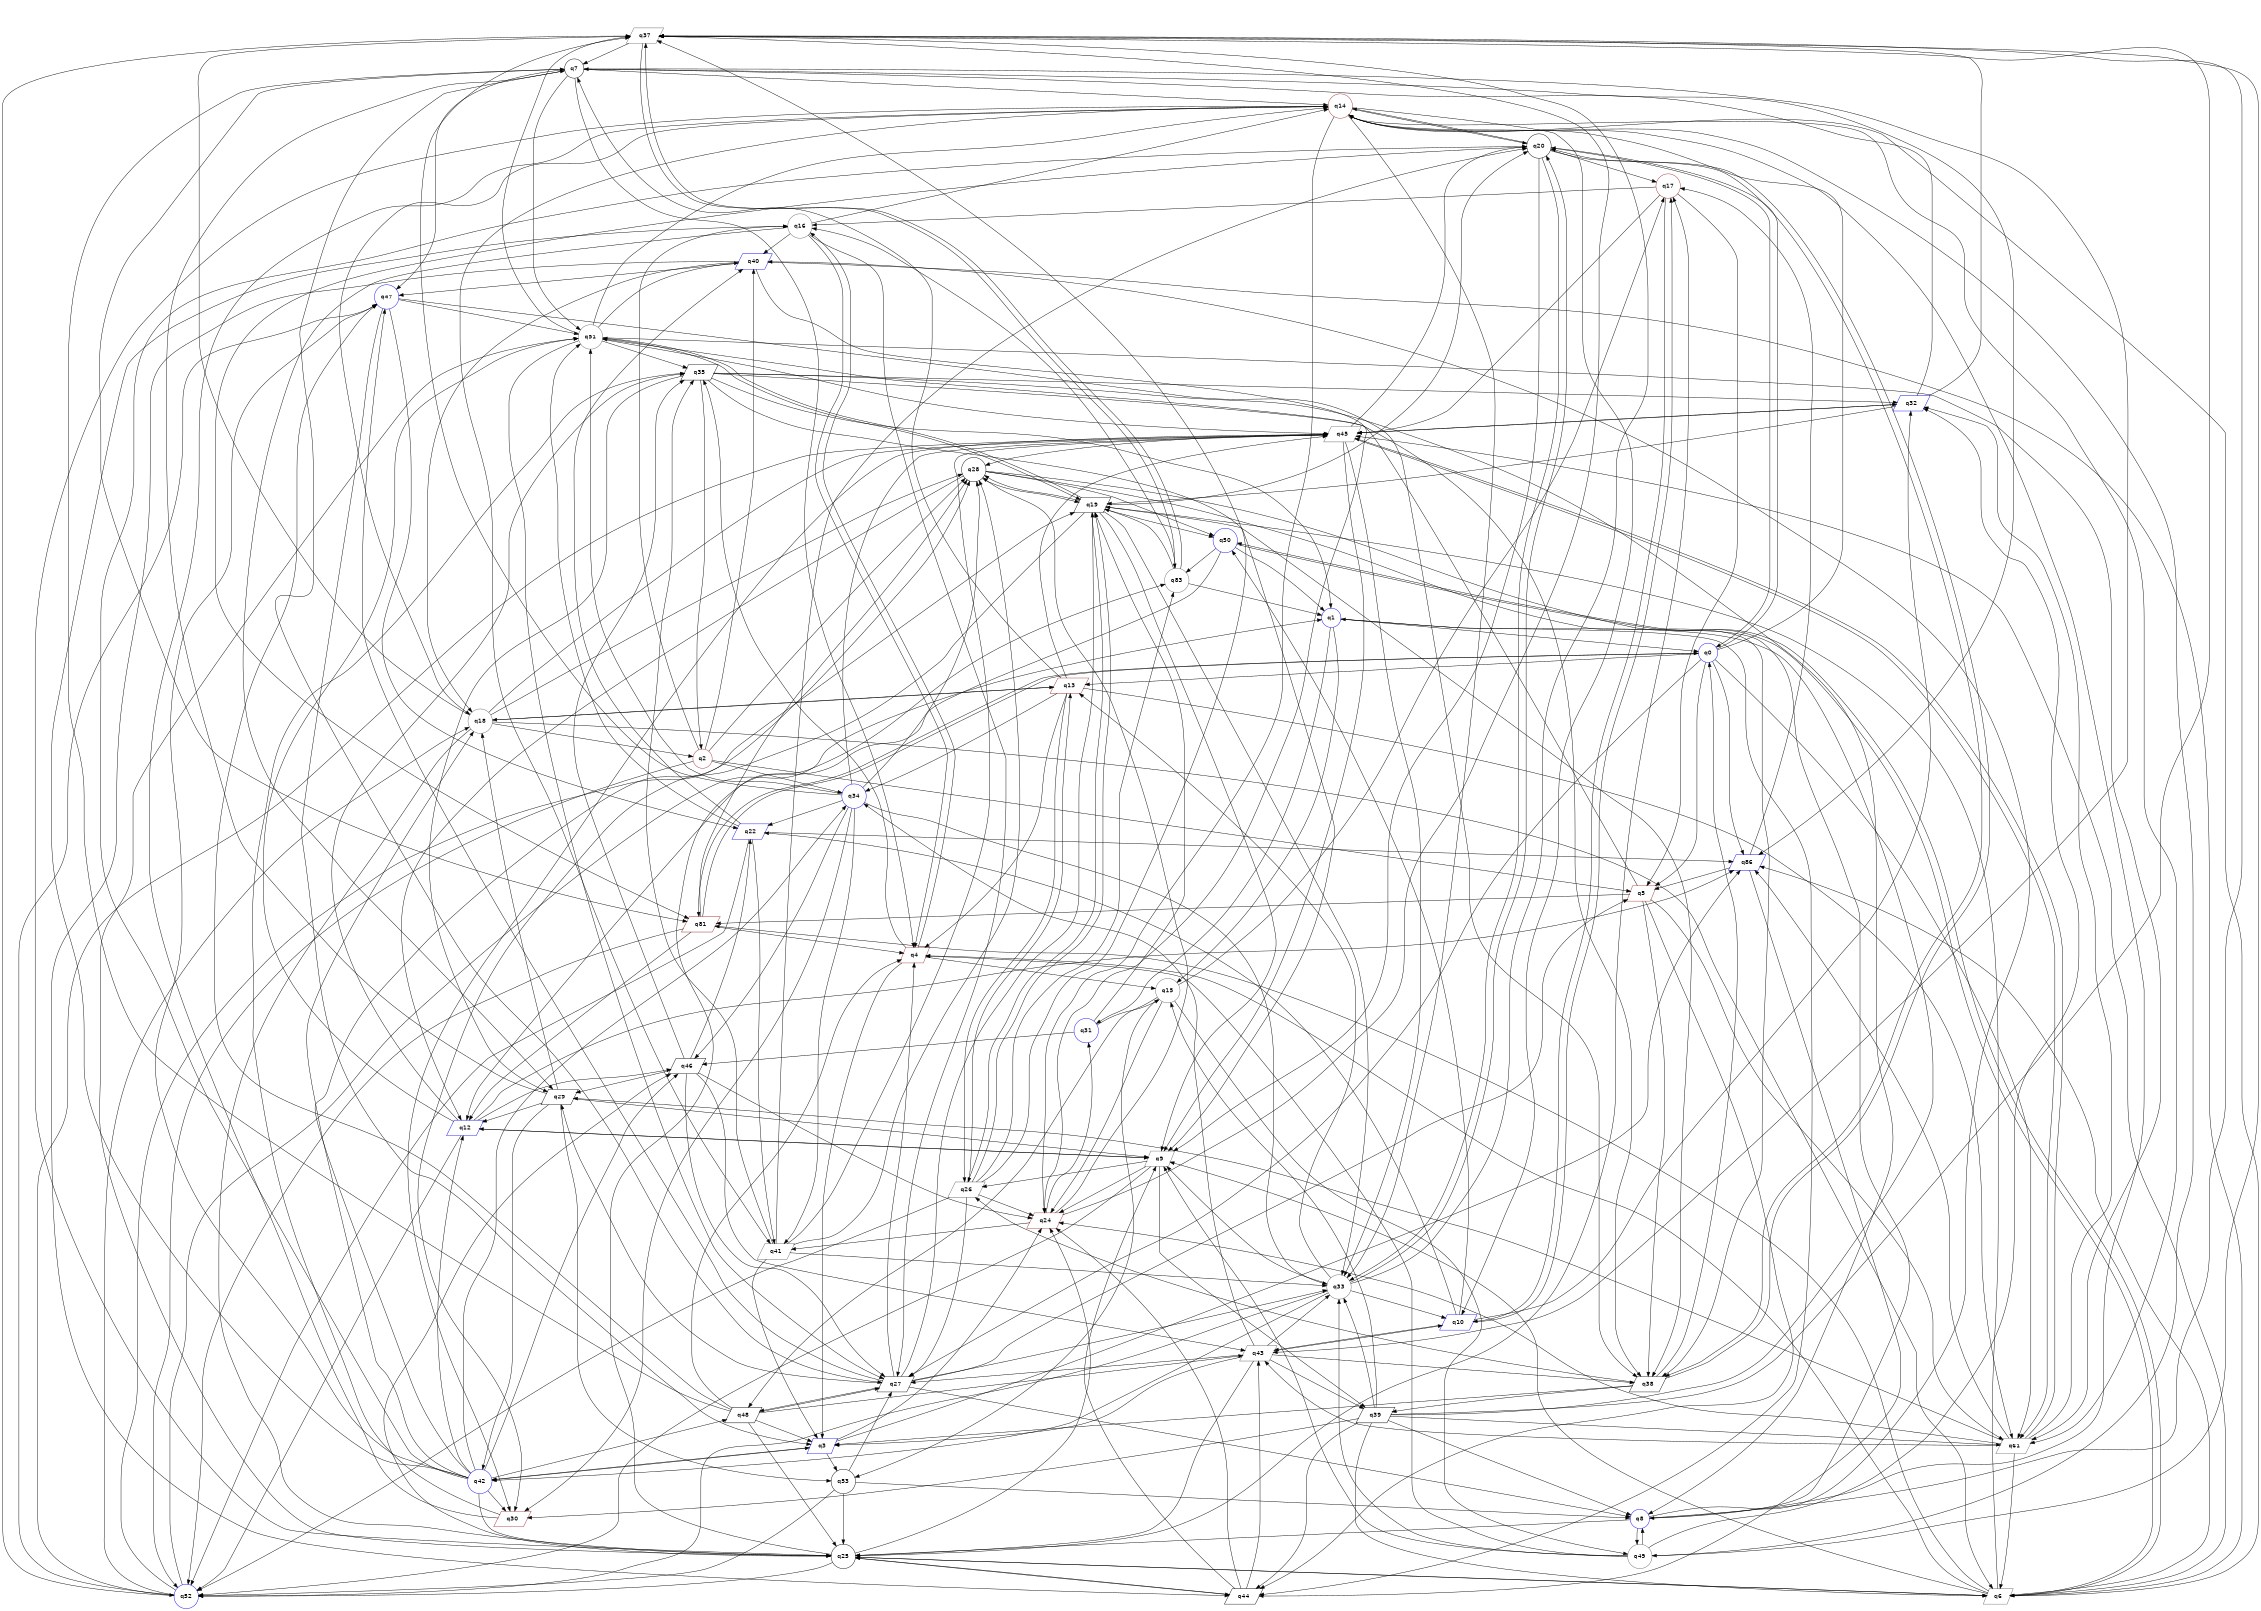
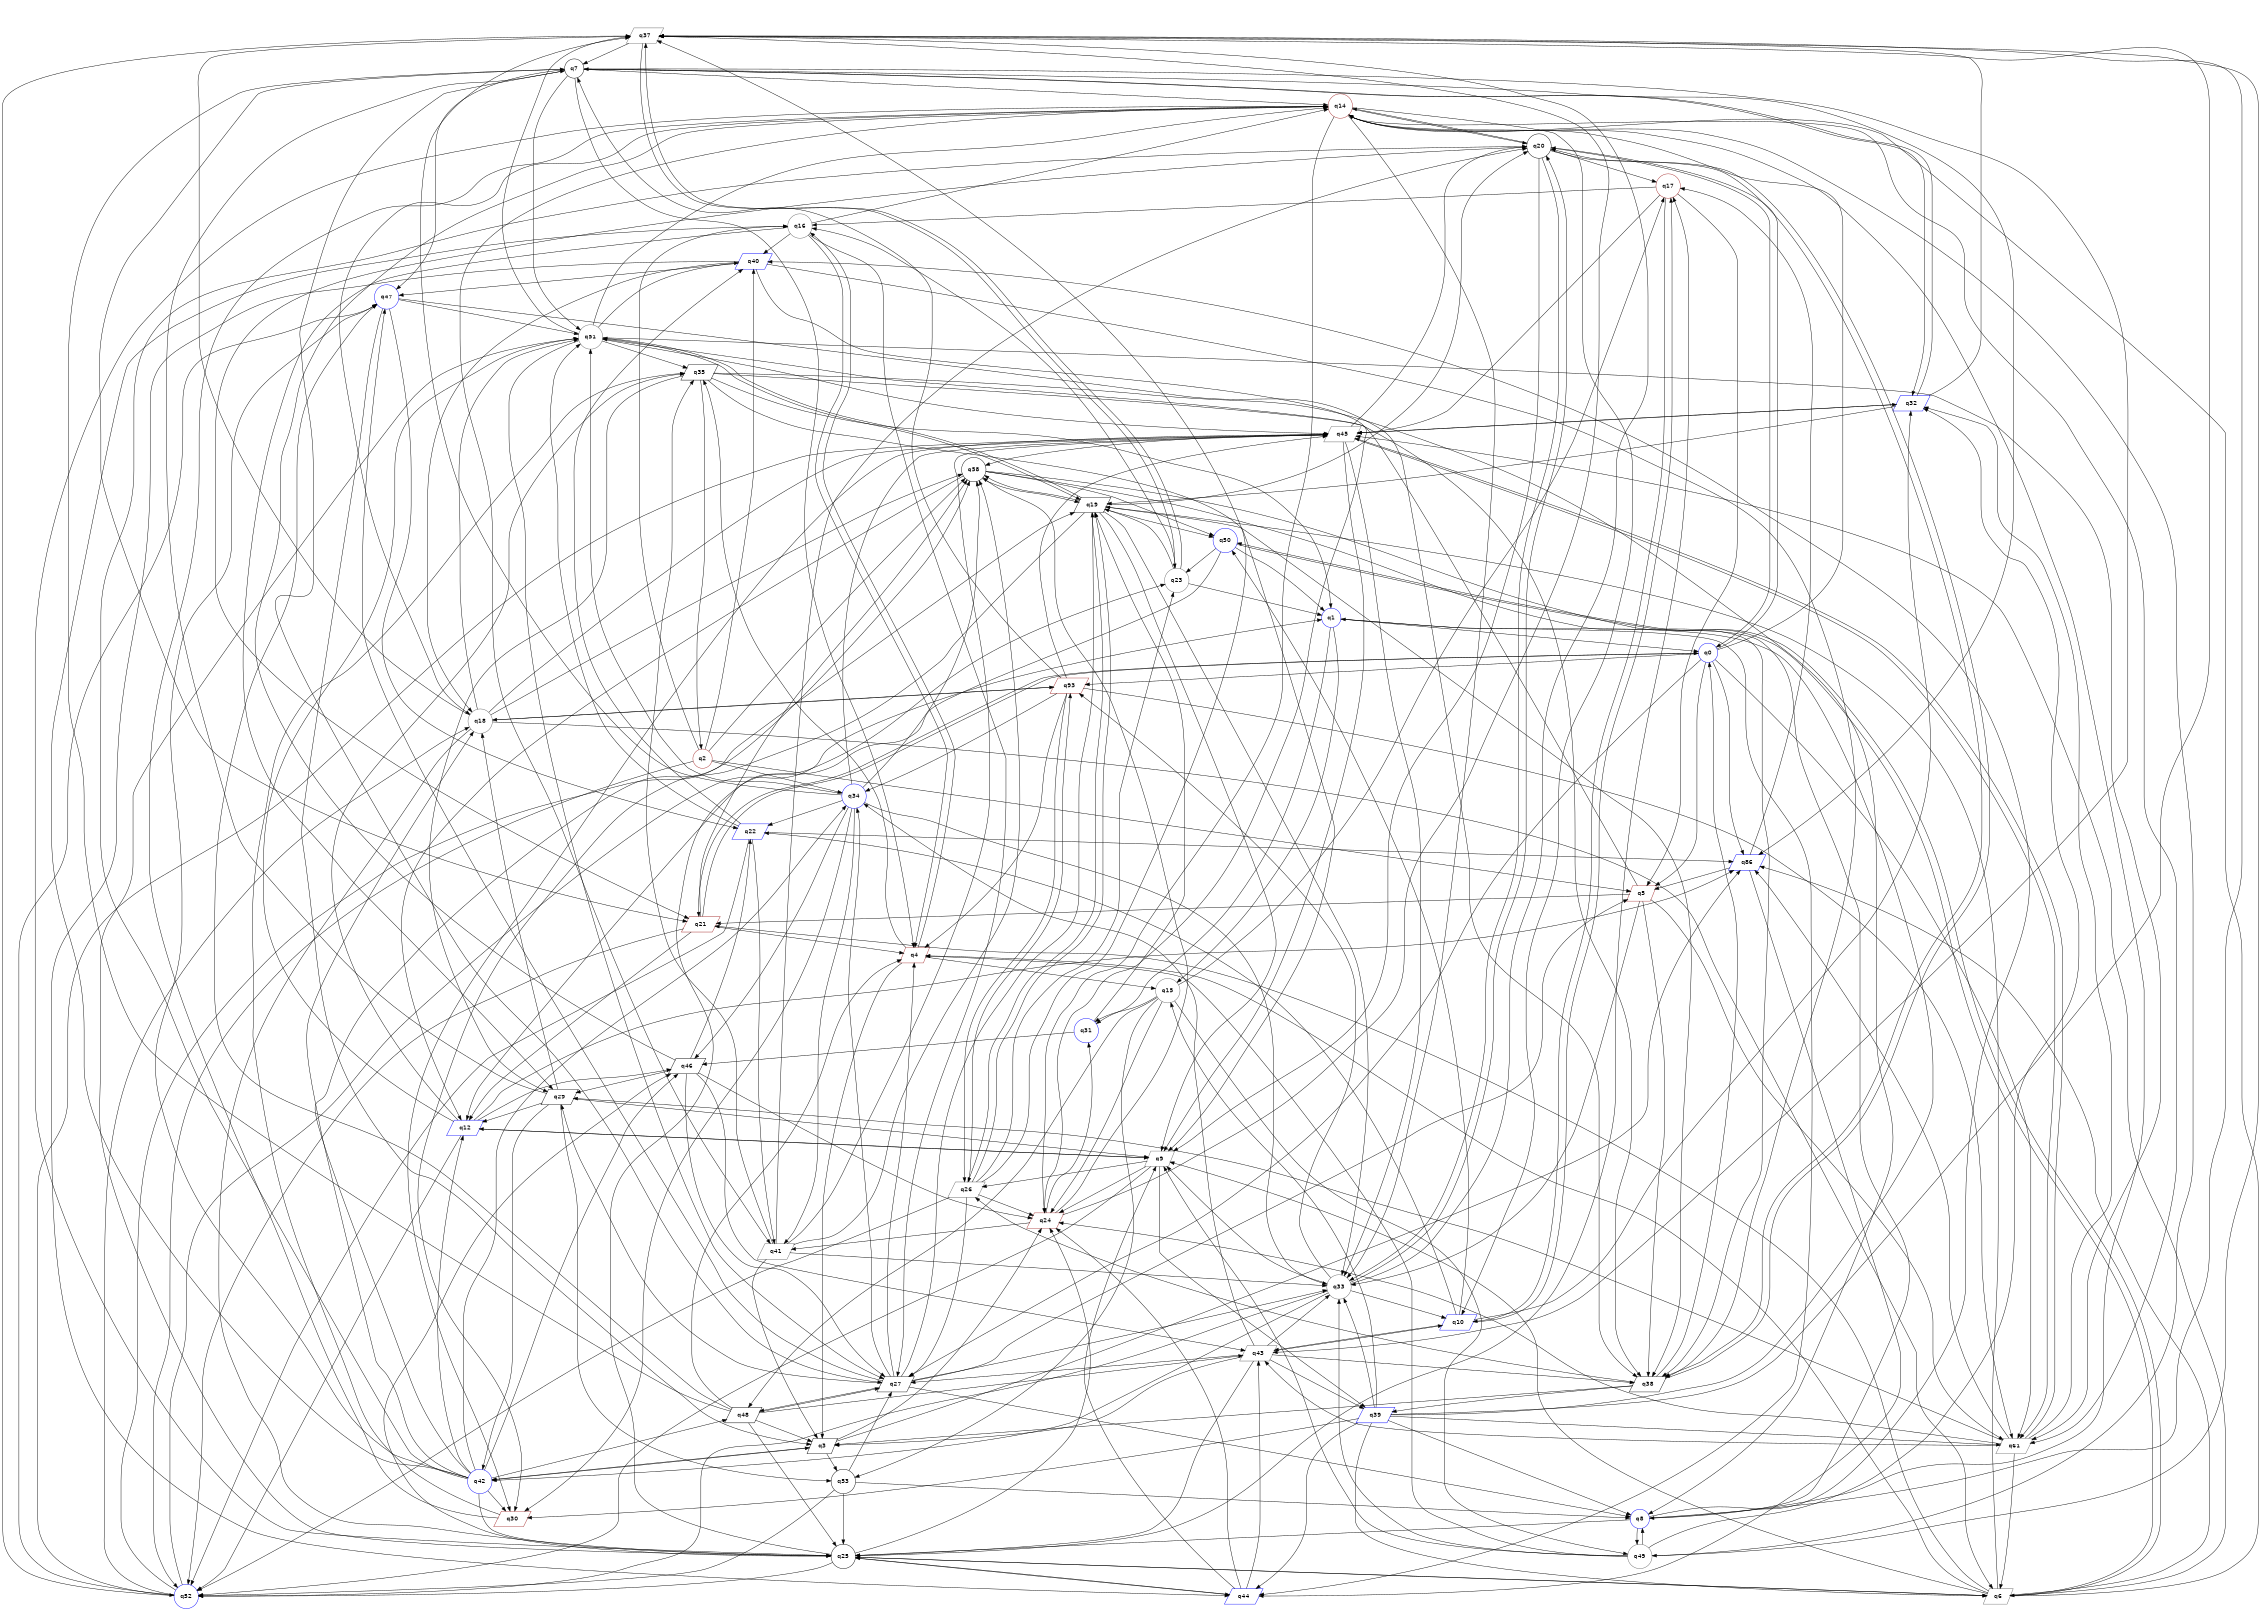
edge "q35" -> "q32": now "q7" -> "q32"
edge "q40" -> "q6": now "q40" -> "q38"
node "q28": label "q28" -> "q58"
node "q83": label "q83" -> "q23"
node "q13": label "q13" -> "q93"
edge "q46" -> "q35": now "q46" -> "q14"
edge "q18" -> "q2": now "q18" -> "q51"
node "q81": label "q81" -> "q21"
edge "q31" -> "q15": reversed
edge "q27" -> "q34": added
edge "q5" -> "q44": now "q5" -> "q33"
node "q39": color black -> blue
node "q3": color blue -> black
node "q44": color black -> blue
